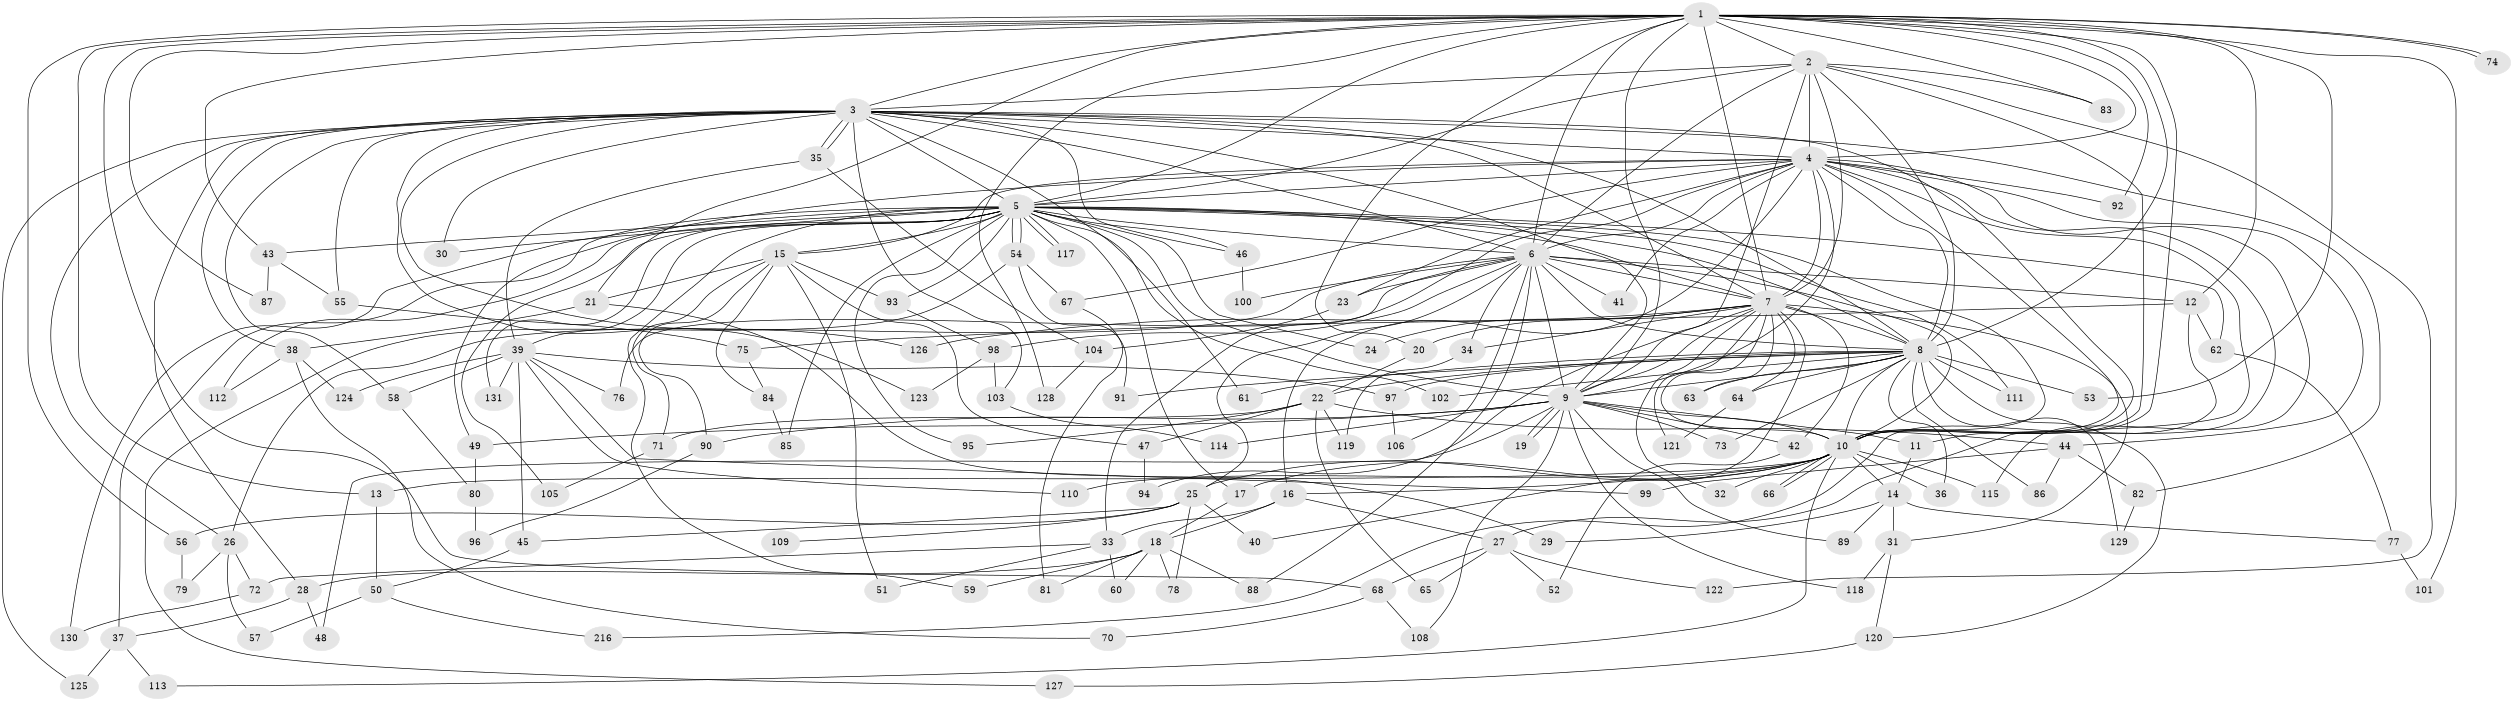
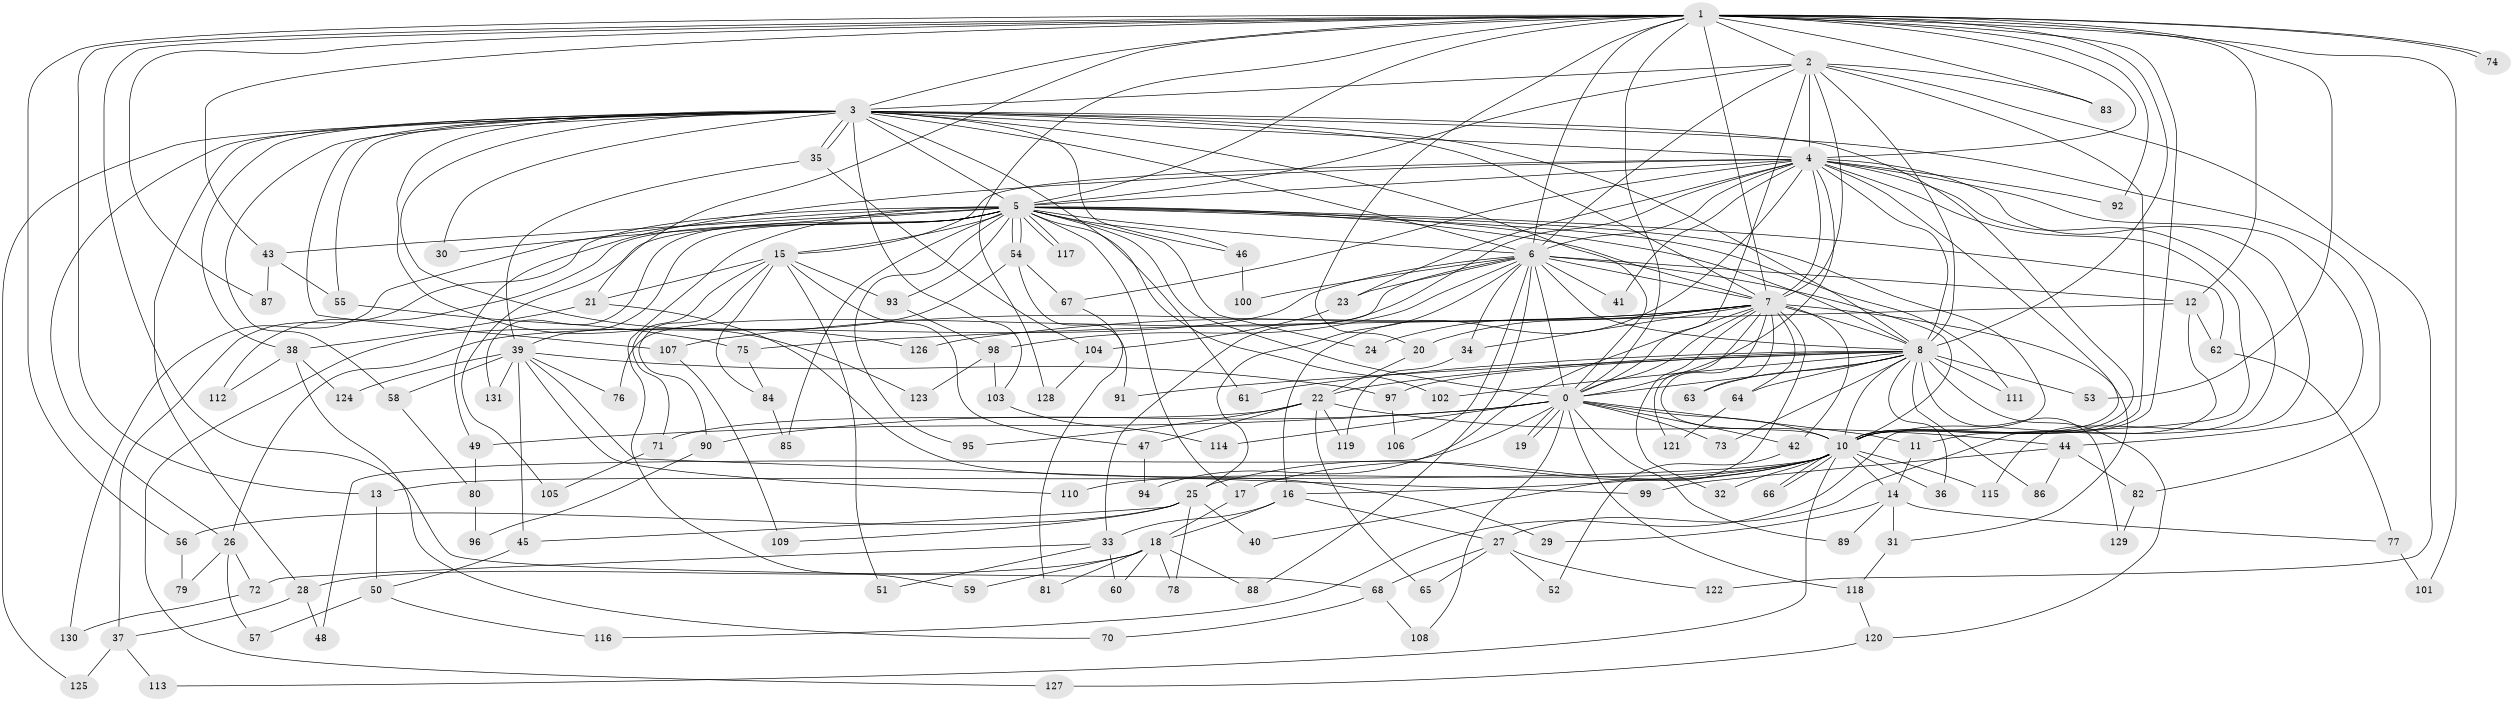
node "107": added
node "9": label "9" -> "0"
edge "31" -- "120": now "118" -- "120"
node "216": label "216" -> "116"
